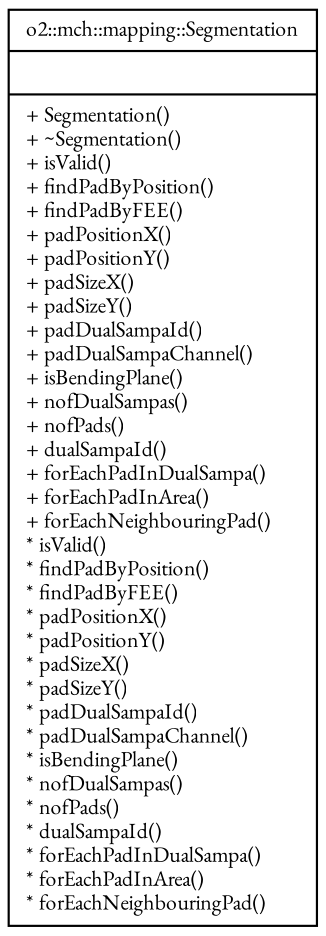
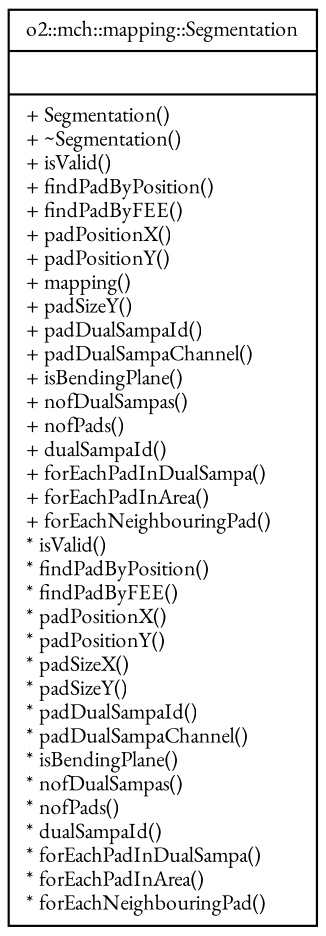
node "o2::mch::mapping::Segmentation": text "+ padSizeX()" -> "+ mapping()"
